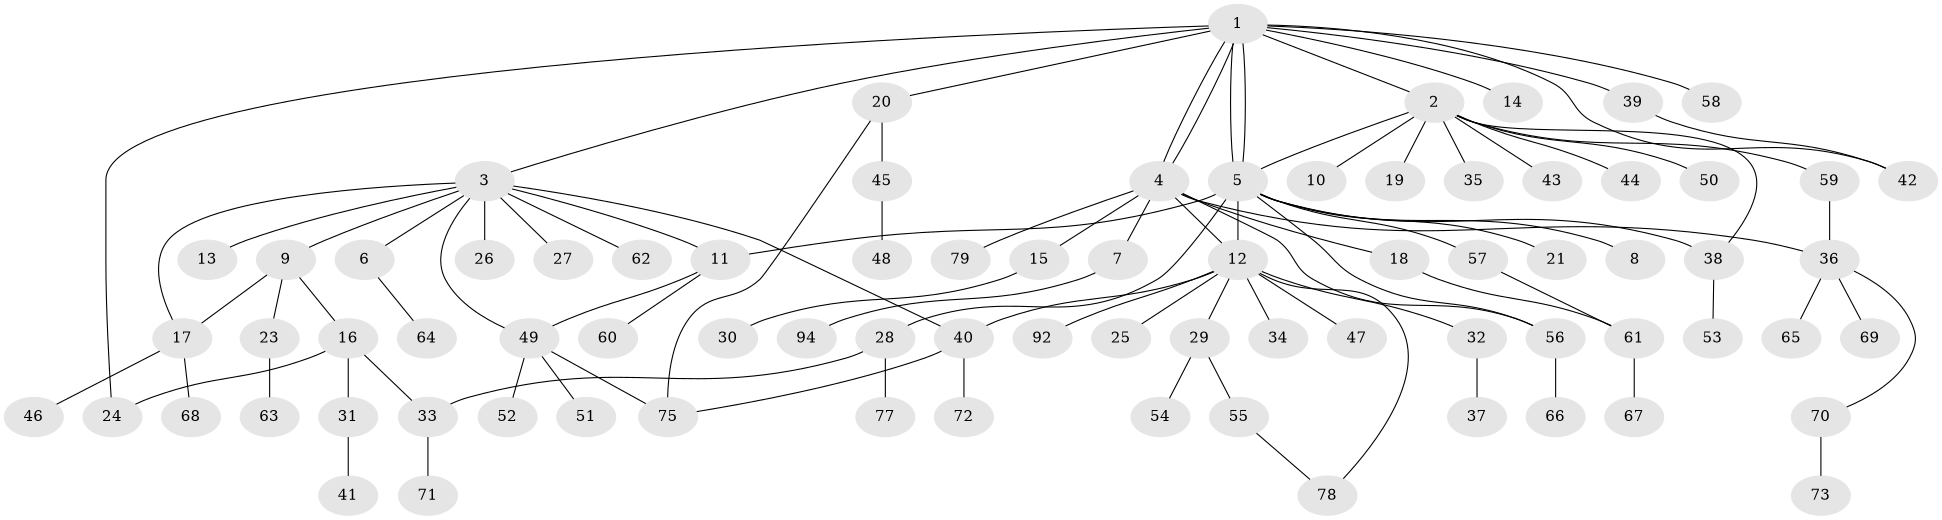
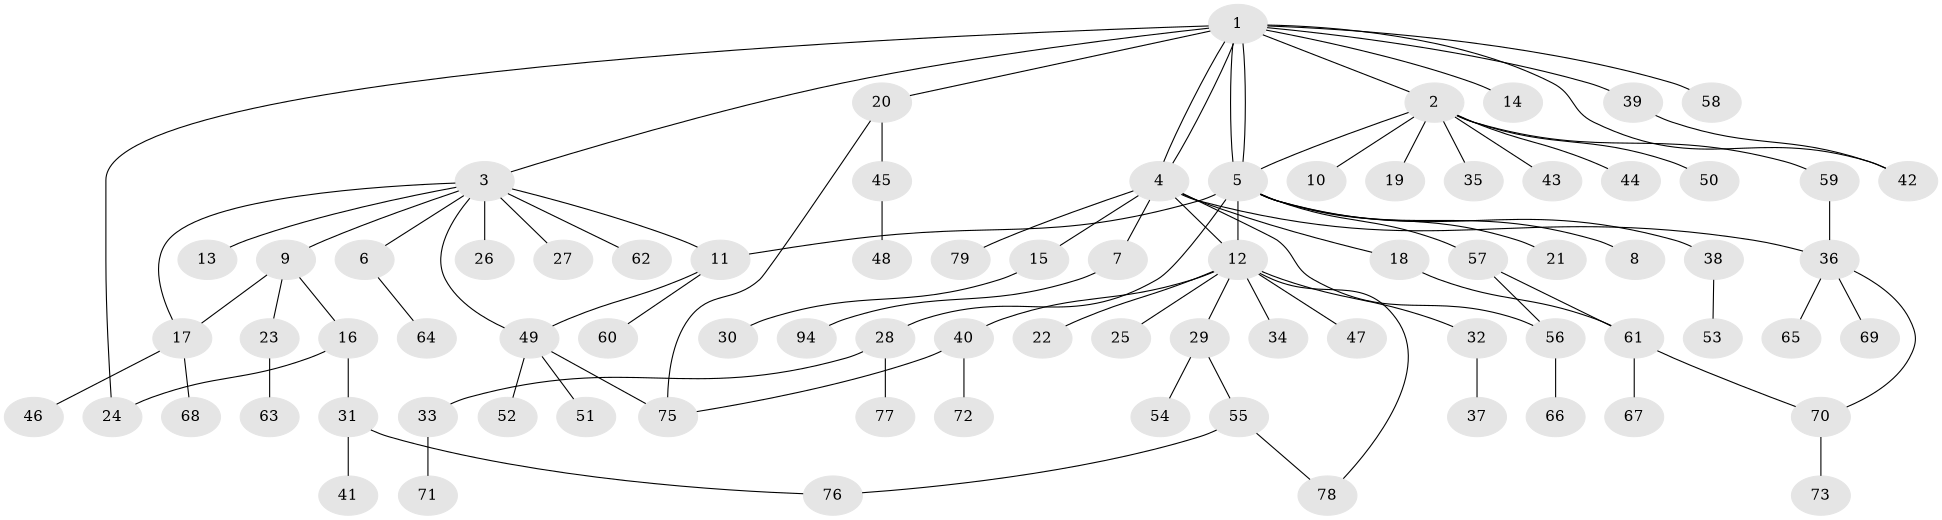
edge "2" -- "38": removed
edge "3" -- "40": removed
edge "5" -- "56": now "57" -- "56"
node "92": label "92" -> "22"
edge "16" -- "33": removed
edge "61" -- "70": added
node "76": added
